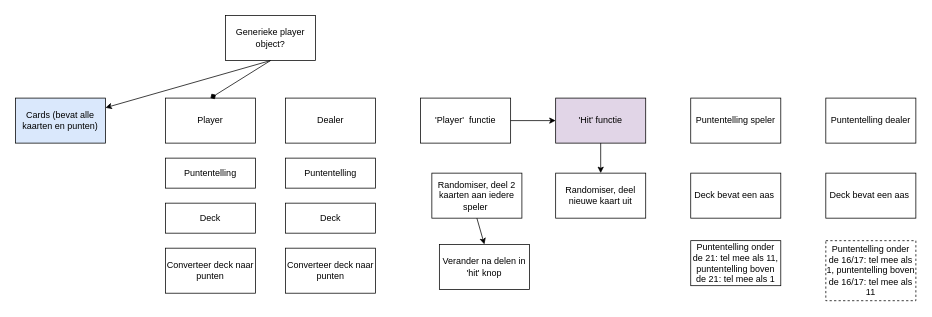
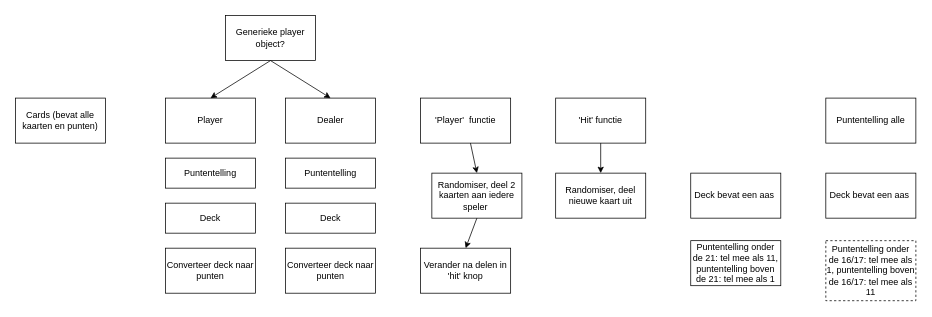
edge "Generieke player object?" -> "Cards (bevat alle kaarten en punten)": now "Generieke player object?" -> "Dealer"
edge "Generieke player object?" -> "Player": arrowhead diamond -> classic
node "Cards (bevat alle kaarten en punten)": fillcolor #dae8fc -> #ffffff
edge "'Player' functie" -> "'Hit' functie": now "'Player' functie" -> "Randomiser, deel 2 kaarten aan iedere speler"
node "'Hit' functie": fillcolor #e1d5e7 -> #ffffff
node "Puntentelling speler": removed
node "Puntentelling dealer": label "Puntentelling dealer" -> "Puntentelling alle"
node "Verander na delen in 'hit' knop": moved (484, 267) -> (465, 270)
